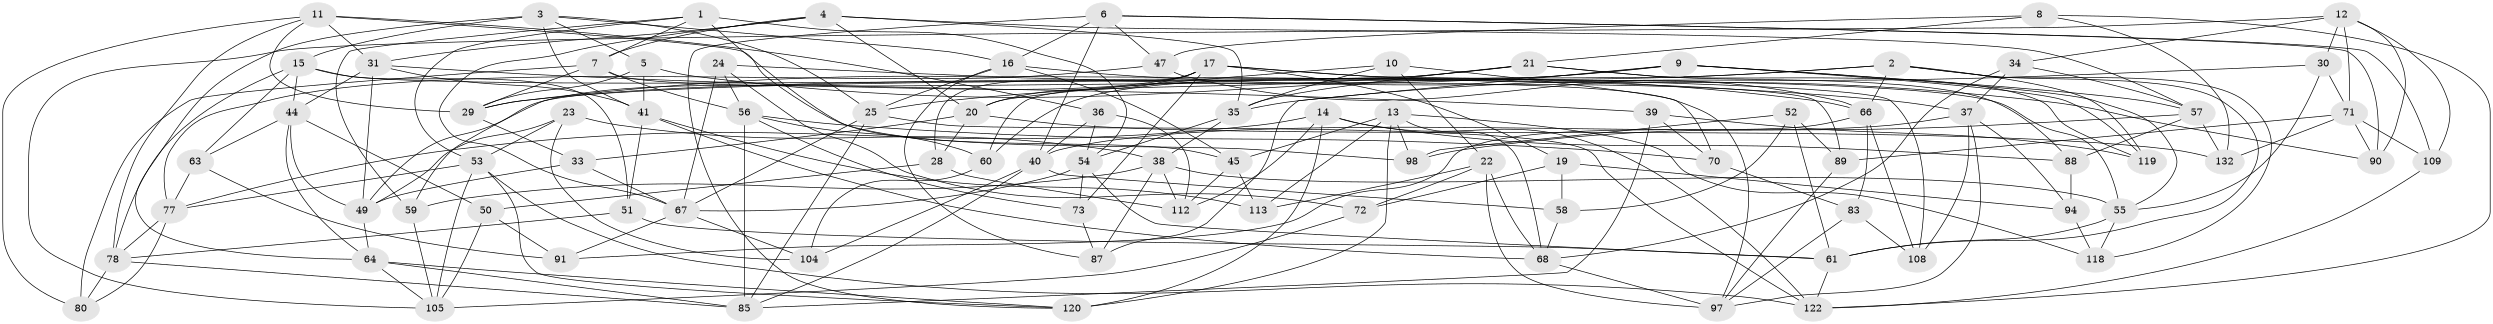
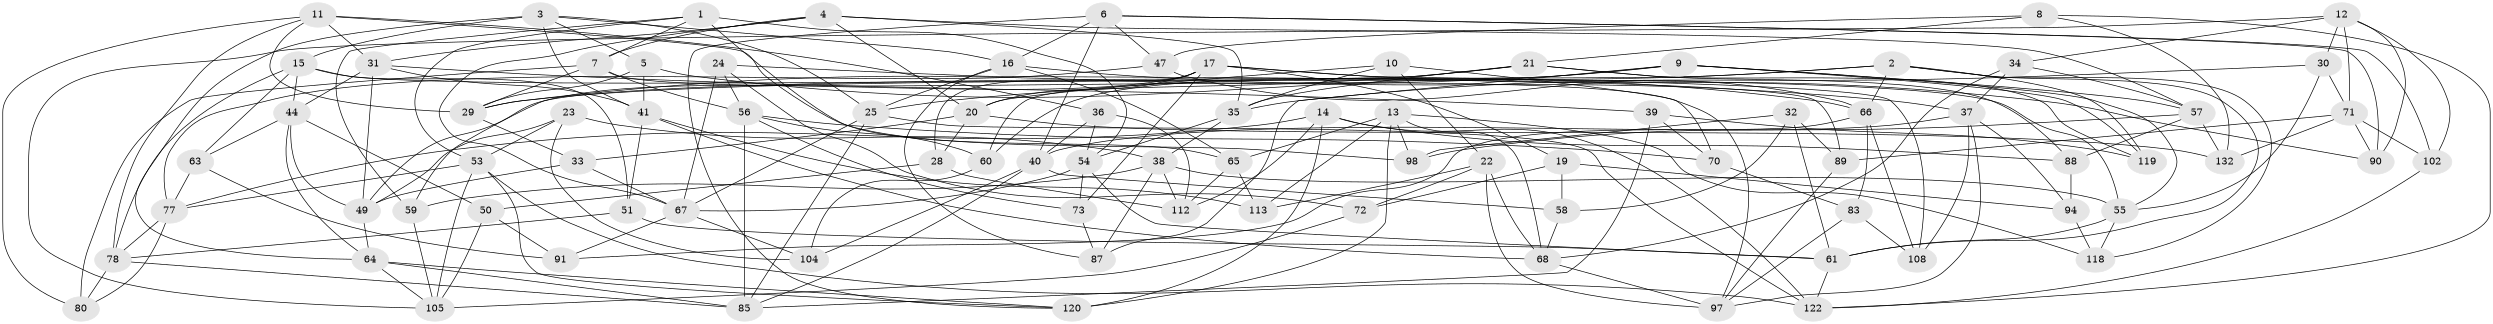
node "52": label "52" -> "32"
node "45": label "45" -> "65"
node "109": label "109" -> "102"
